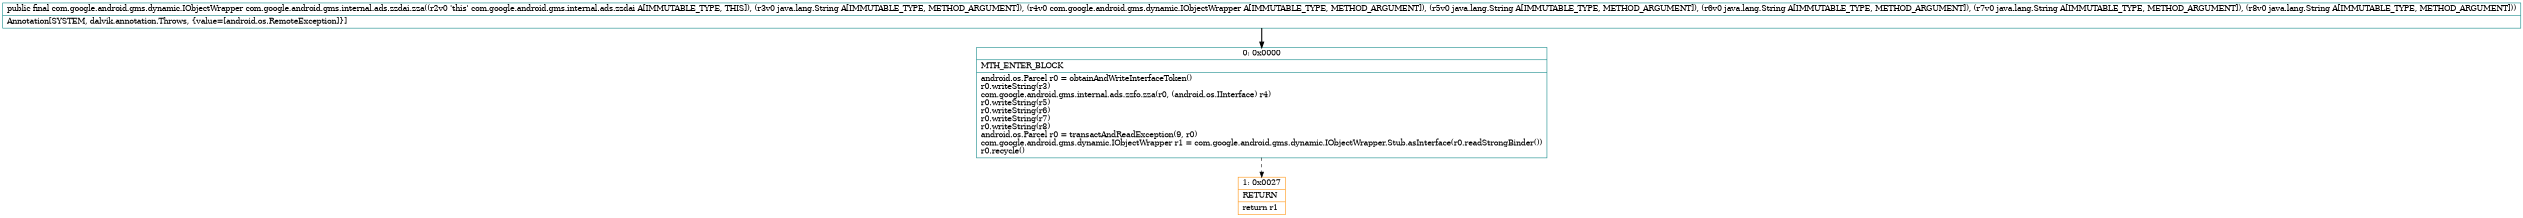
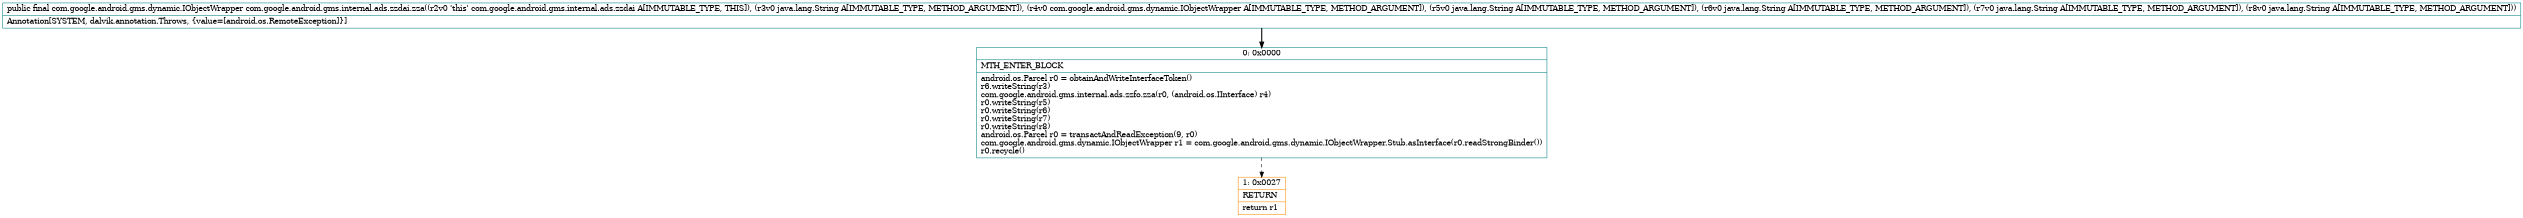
node "0: 0x0000": text "r0.writeString(r3)" -> "r6.writeString(r3)"
